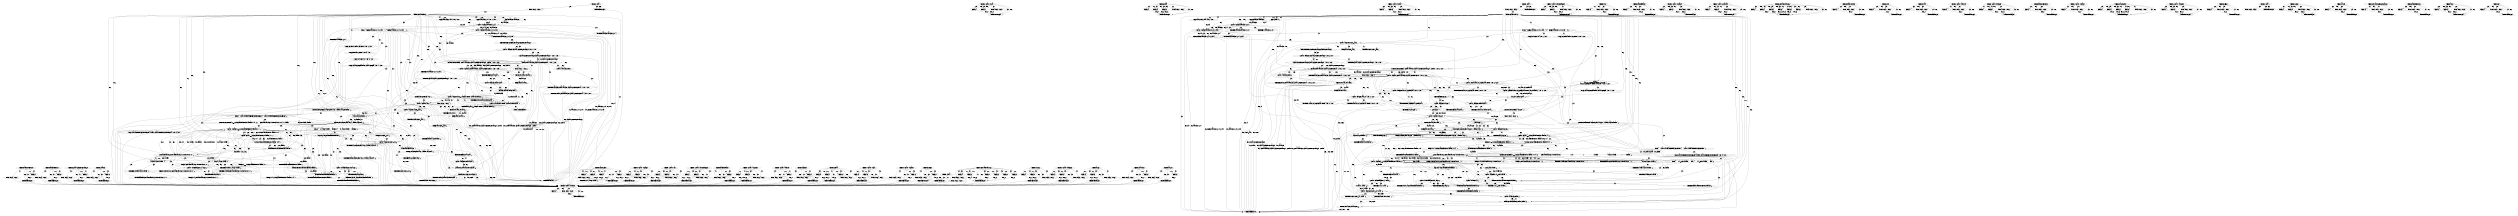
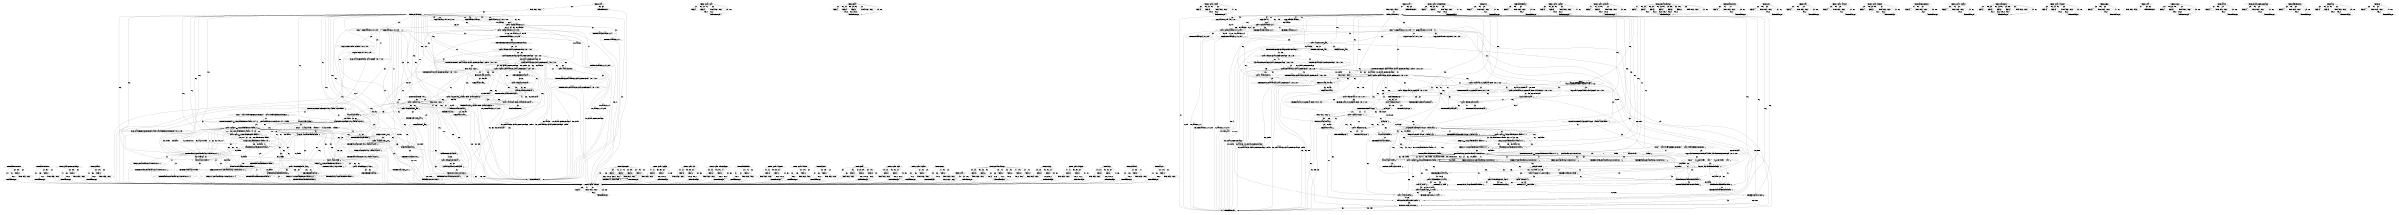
node "<(LOCAL,HDROP hdrop: HDROP)<SUB>10</SUB>>": removed
edge "(<operator>.logicalNot,!hdrop.get())" -> "(ReleaseStgMedium,ReleaseStgMedium(&medium))": added, label "CDG:"
